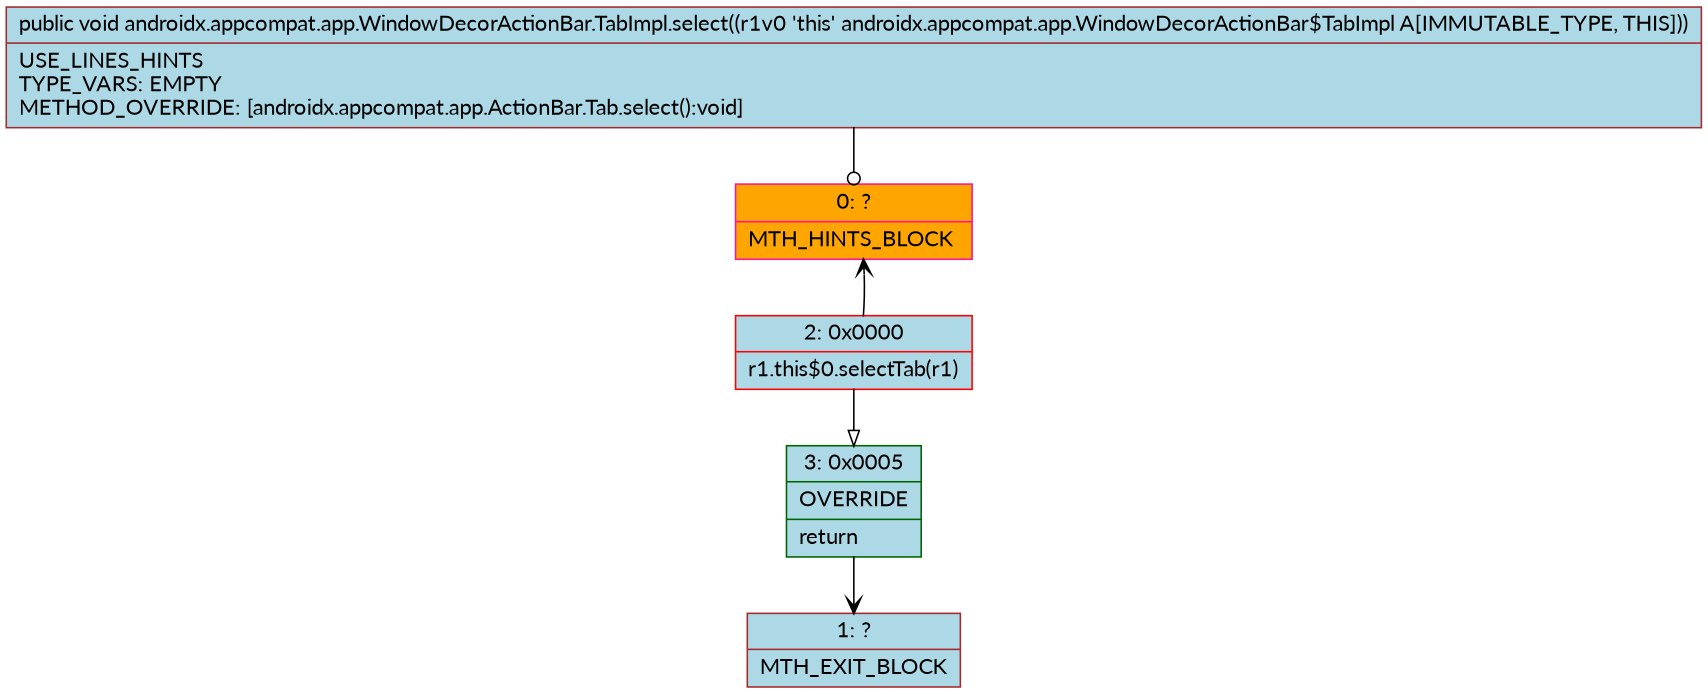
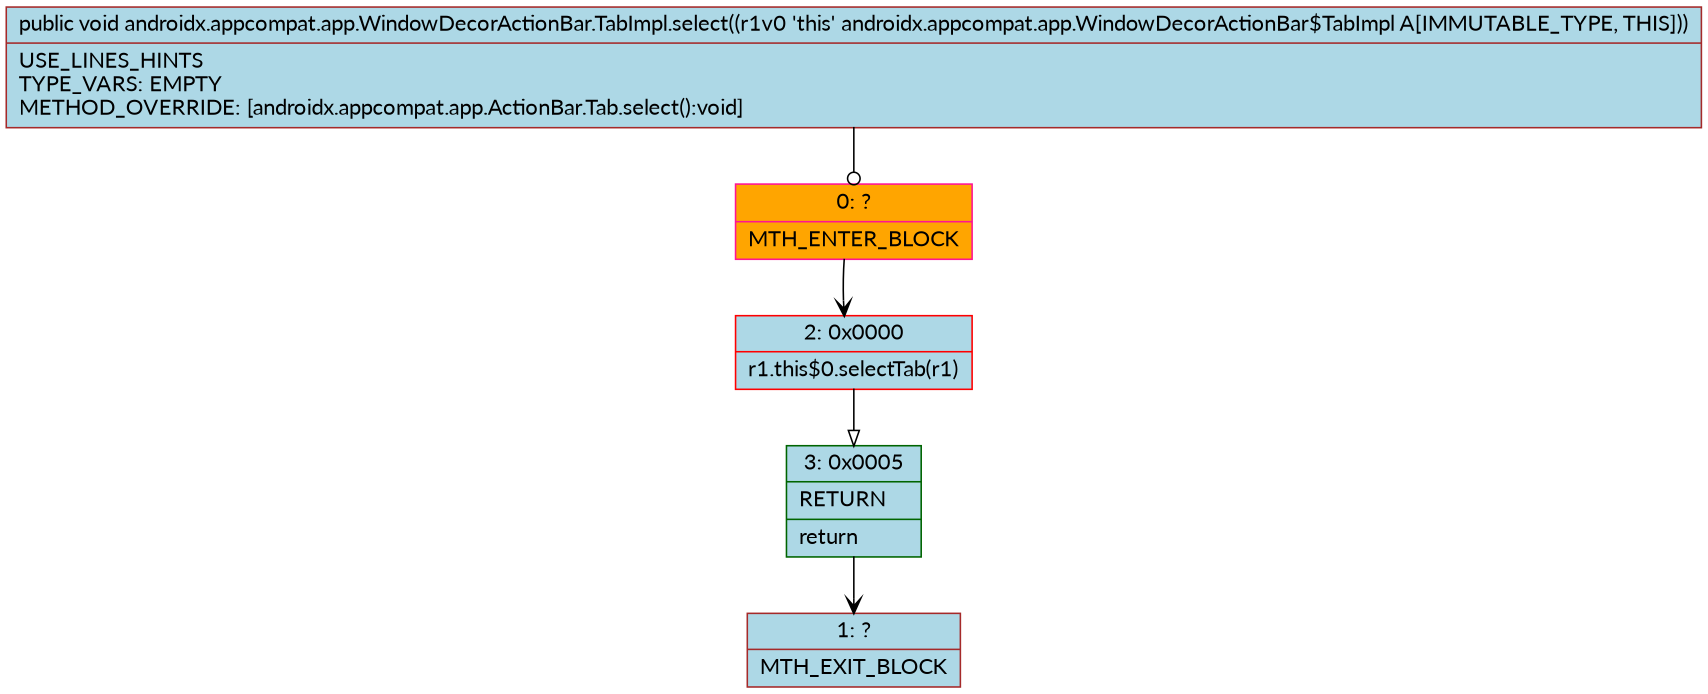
node "0: ?": text "MTH_HINTS_BLOCK" -> "MTH_ENTER_BLOCK"
edge "2: 0x0000" -> "0: ?": reversed
node "3: 0x0005": text "OVERRIDE" -> "RETURN"
